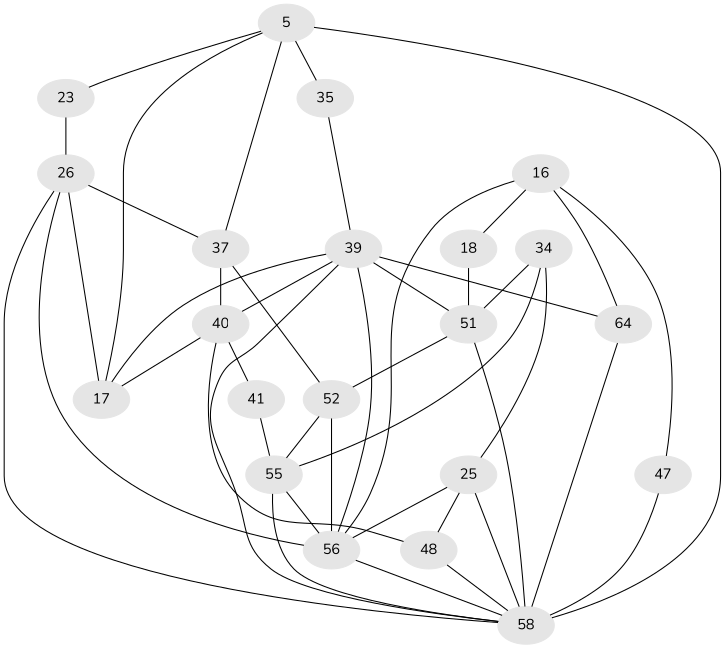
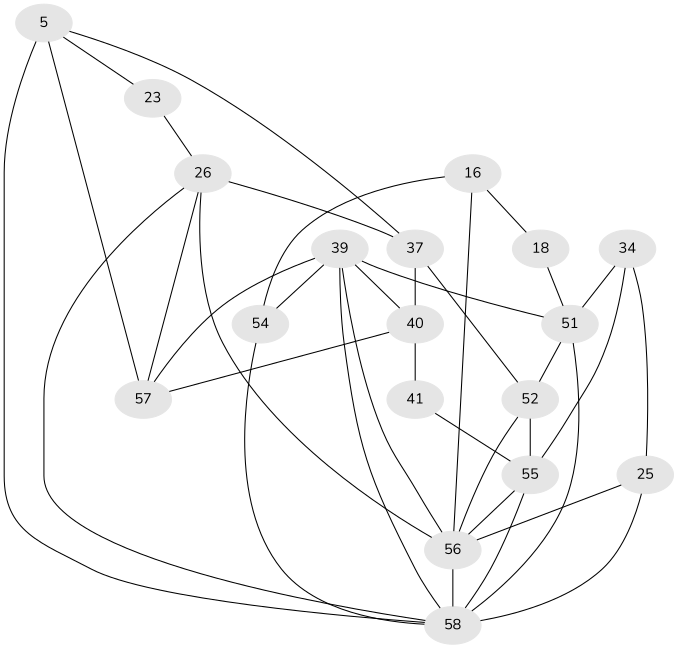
node "35": removed
node "64": label "64" -> "54"
node "17": label "17" -> "57"
node "47": removed
node "48": removed
